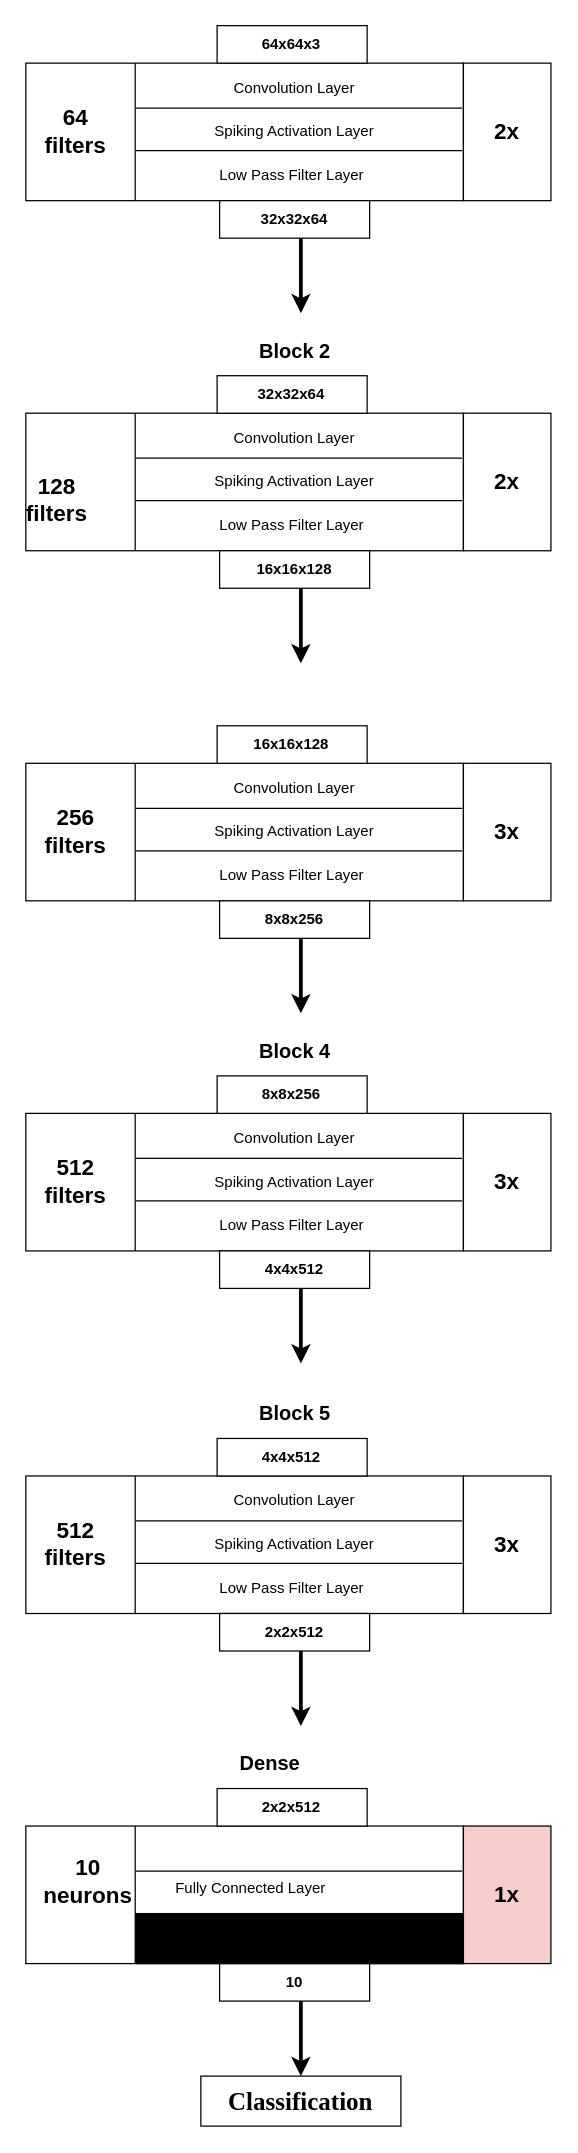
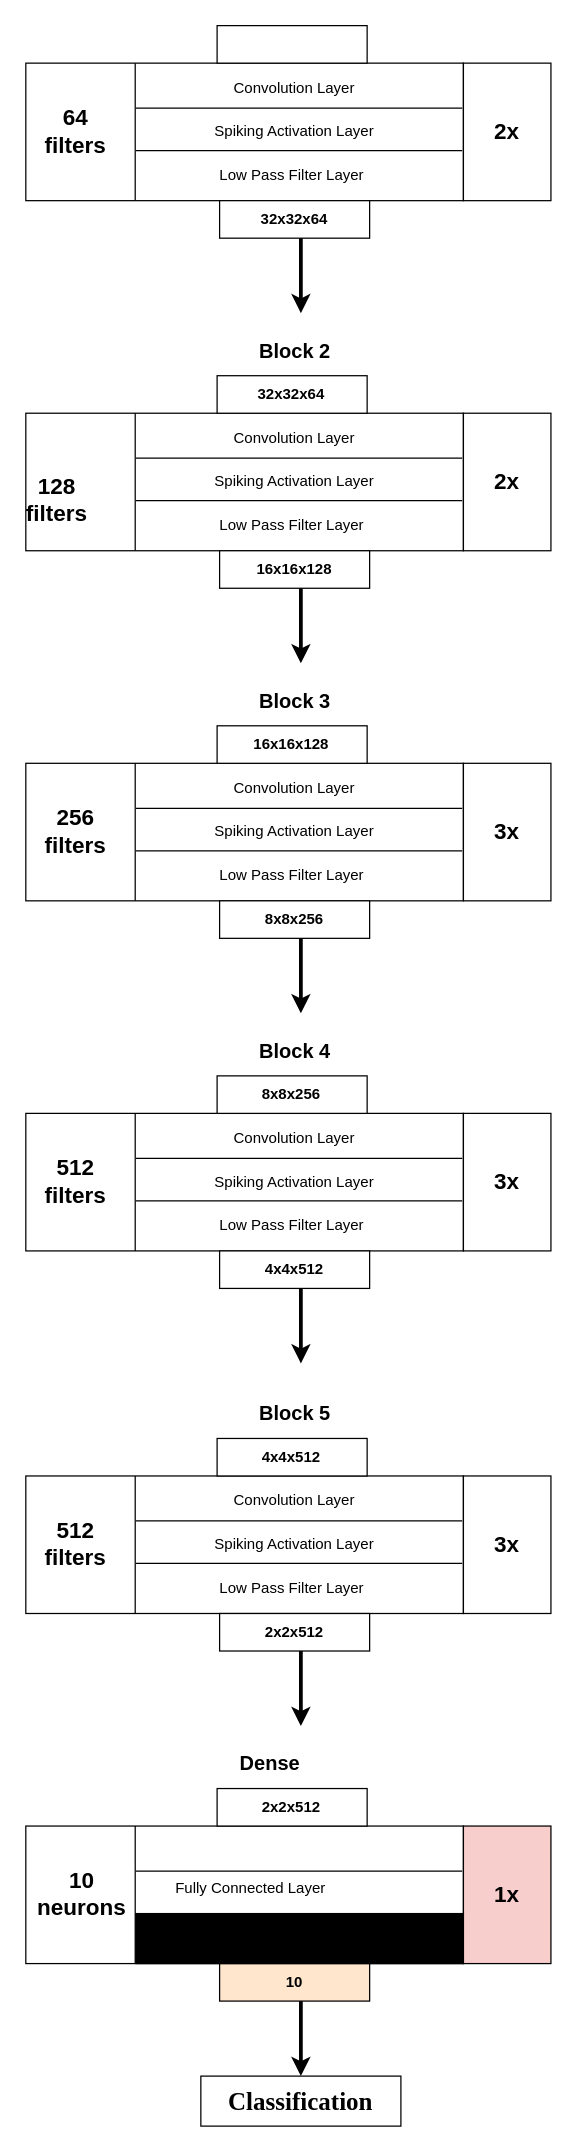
node "64x64x3": removed
node "Block 3": added
node "10 neurons": moved (88, 1882) -> (82, 1894)
node "10": fillcolor #ffffff -> #ffe6cc
